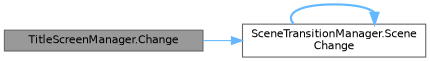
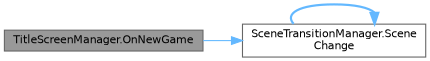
node "TitleScreenManager.Change": label "TitleScreenManager.Change" -> "TitleScreenManager.OnNewGame"
